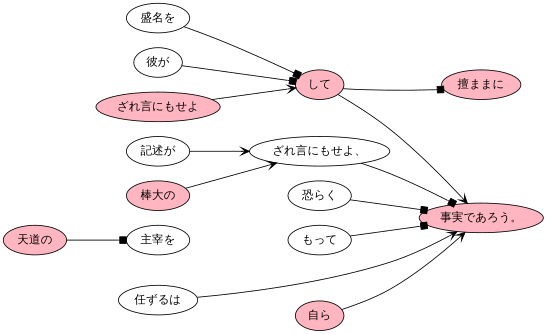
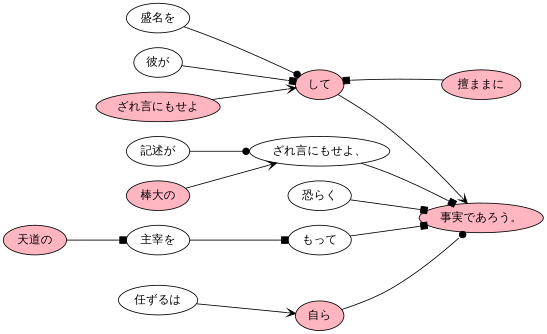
edge "盛名を" -> "して": arrowhead box -> dot
edge "して" -> "擅ままに": reversed
edge "記述が" -> "ざれ言にもせよ、": arrowhead vee -> dot
edge "主宰を" -> "もって": added
edge "任ずるは" -> "事実であろう。": now "任ずるは" -> "自ら"
edge "自ら" -> "事実であろう。": arrowhead vee -> dot
